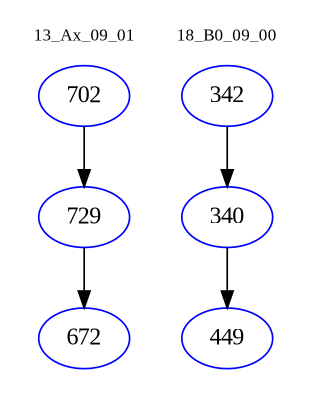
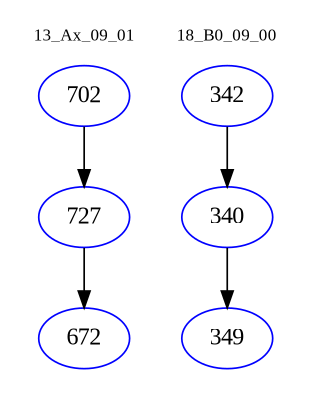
node "729": label "729" -> "727"
node "449": label "449" -> "349"
